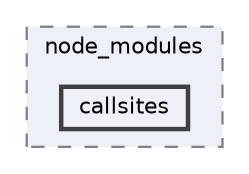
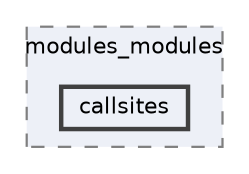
cluster "node_modules": label "node_modules" -> "modules_modules"
